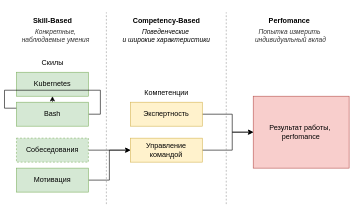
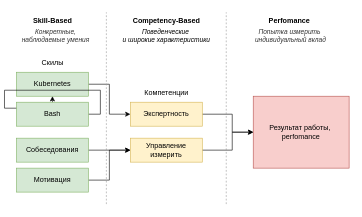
edge "Kubernetes" -> "Экспертность": added
node "Собеседования": style dashed -> solid
node "Управление командой": label "Управление командой" -> "Управление измерить"
